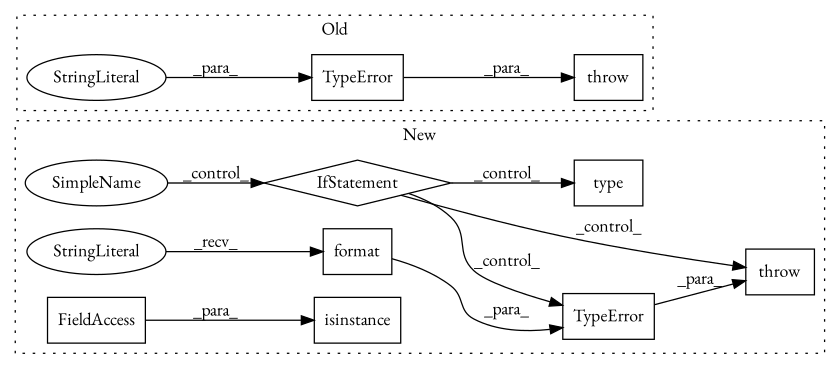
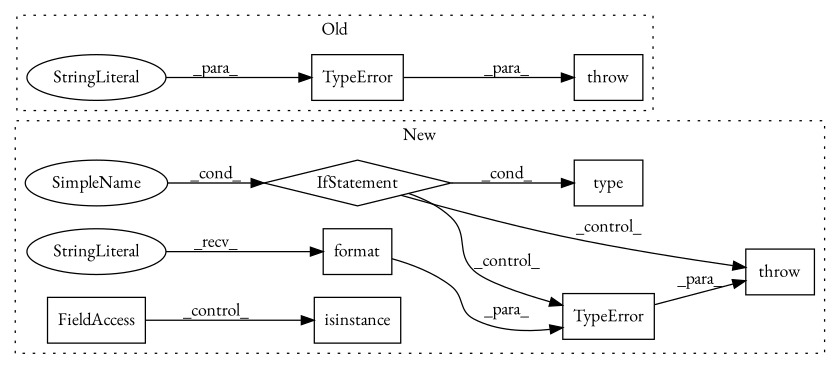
edge "SimpleName" -> "IfStatement": label "_control_" -> "_cond_"
edge "IfStatement" -> "type": label "_control_" -> "_cond_"
edge "FieldAccess" -> "isinstance": label "_para_" -> "_control_"
